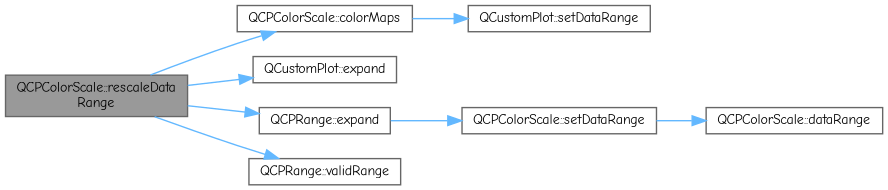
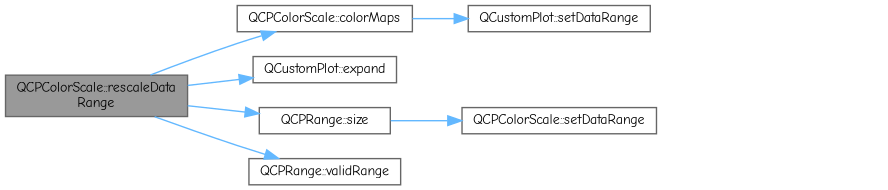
node "QCPRange::expand": label "QCPRange::expand" -> "QCPRange::size"
node "QCPColorScale::dataRange": removed
